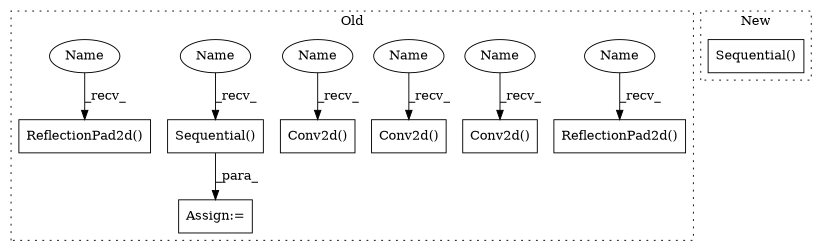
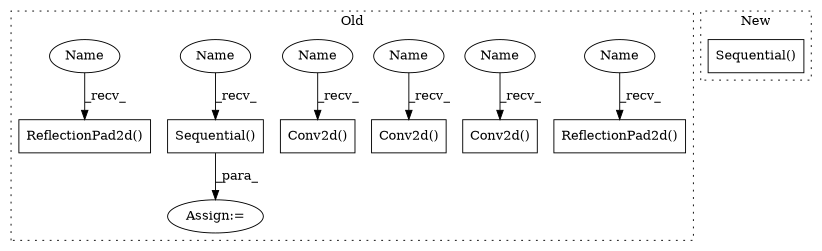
node "Assign:=": shape box -> ellipse
